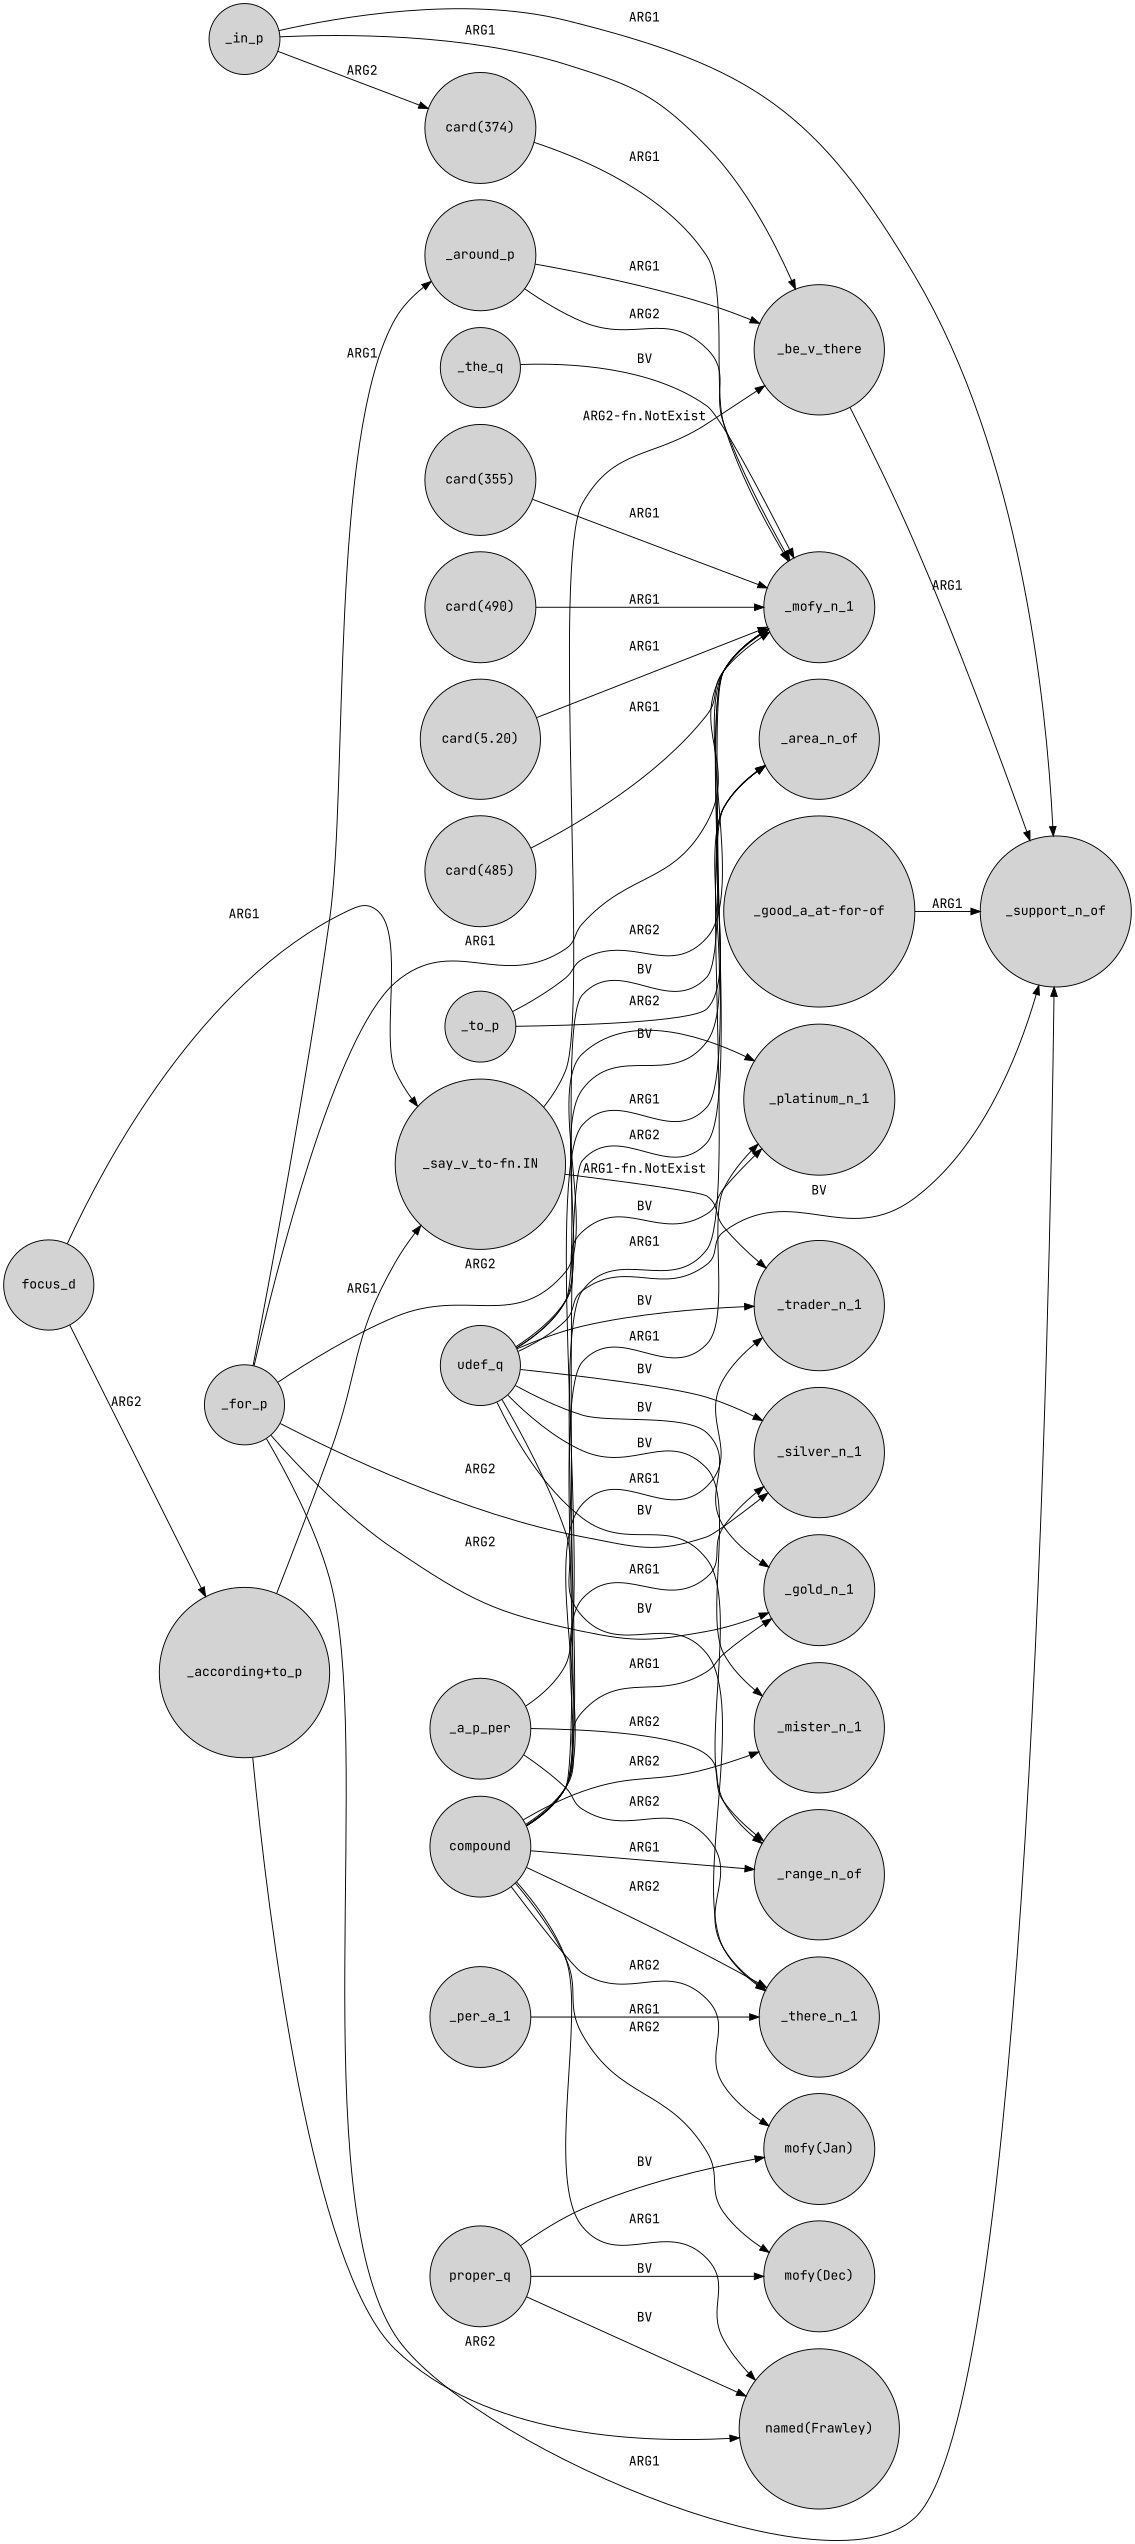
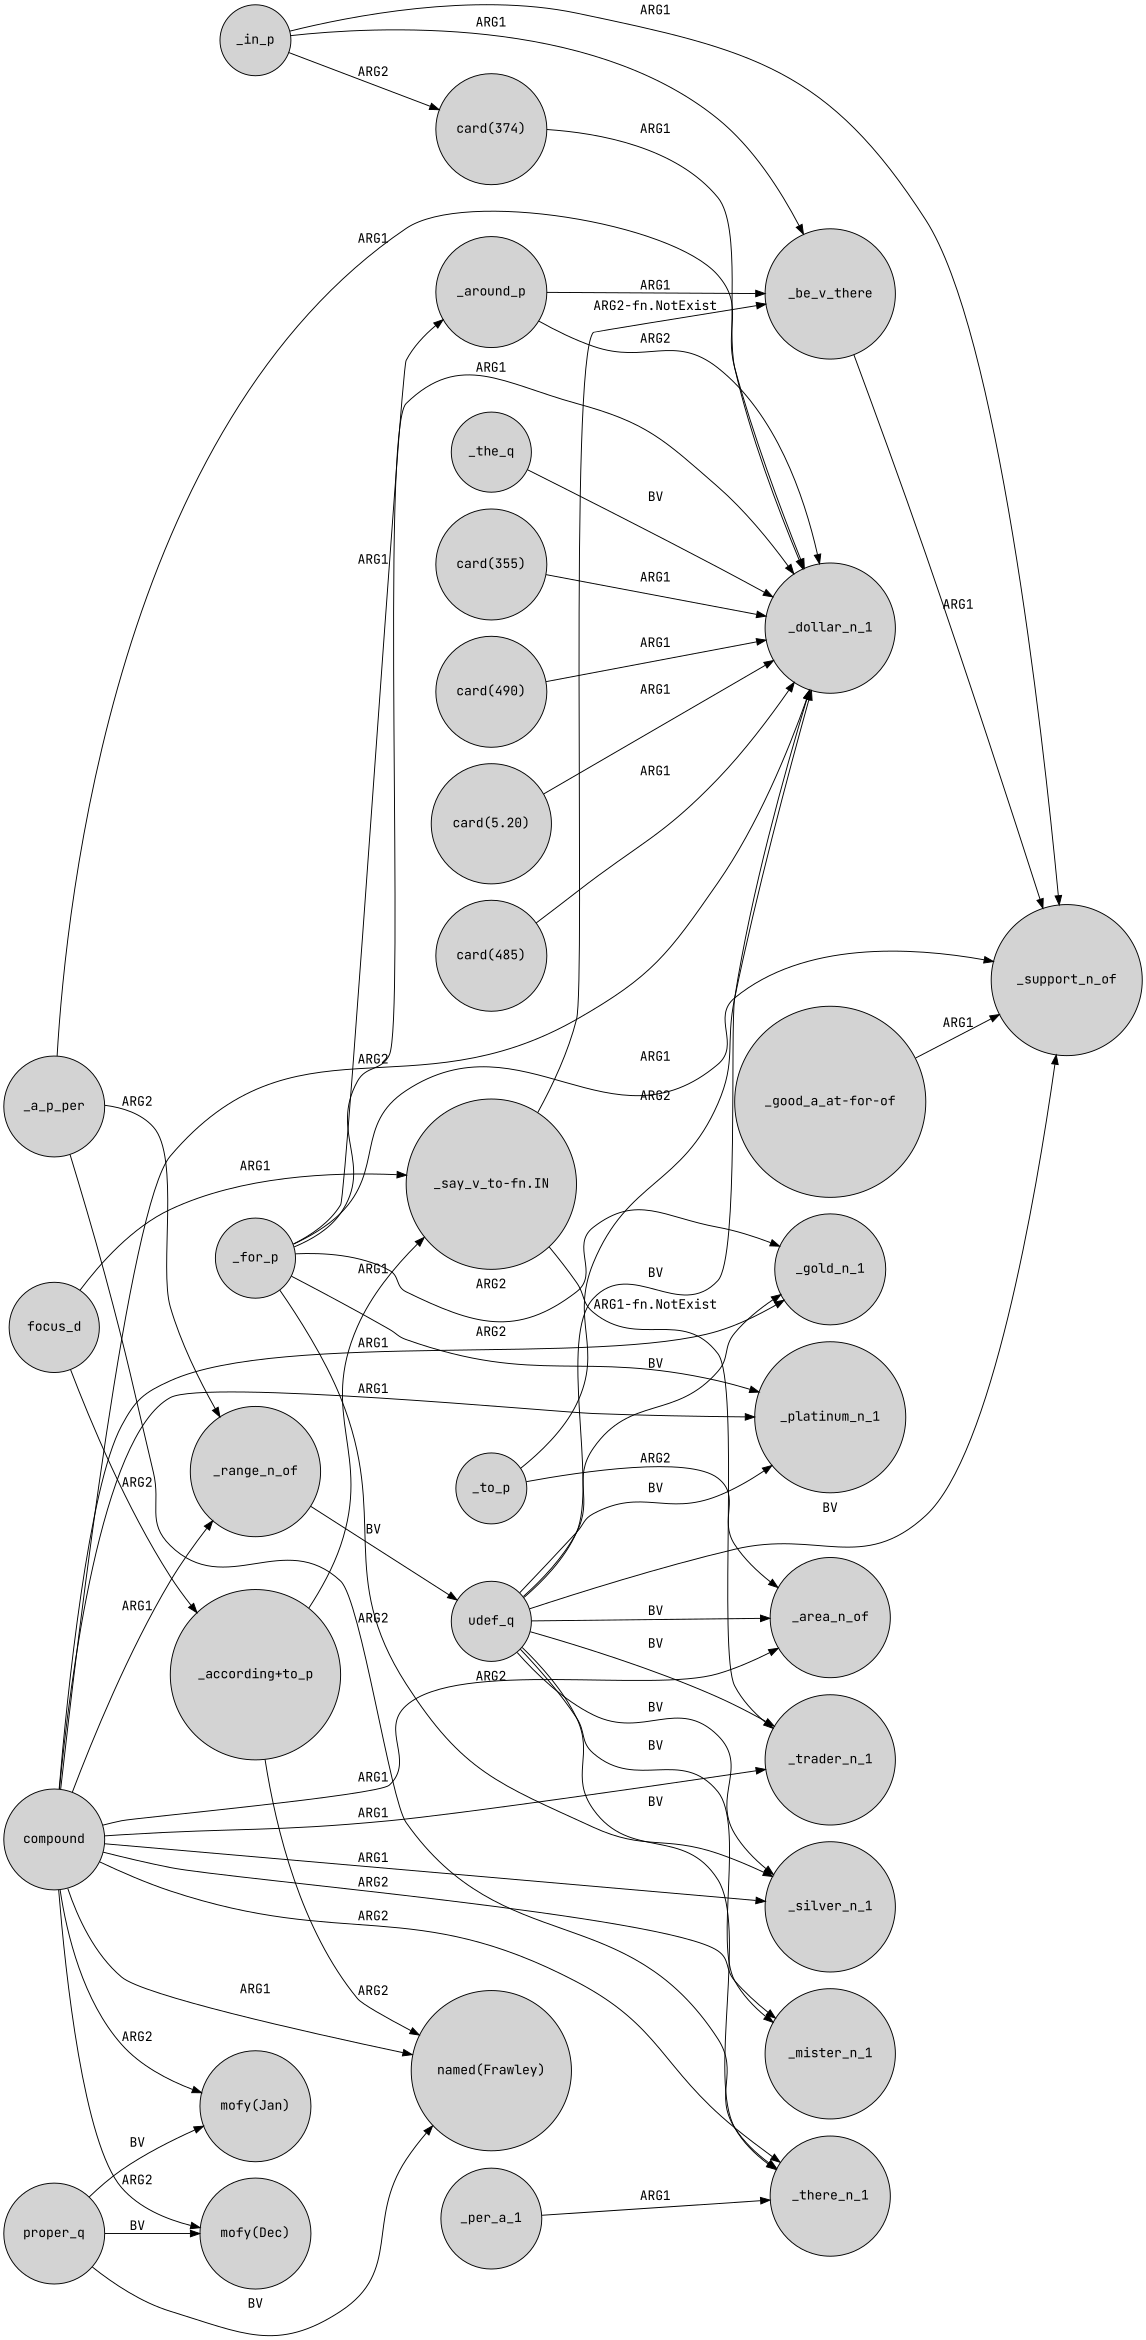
node "_mofy_n_1": label "_mofy_n_1" -> "_dollar_n_1"
edge "udef_q" -> "_range_n_of": reversed
